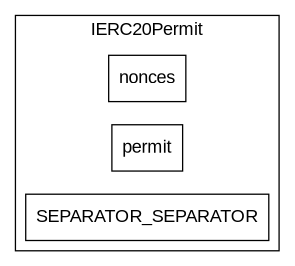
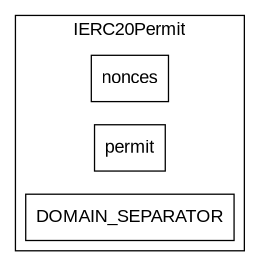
node "SEPARATOR_SEPARATOR": label "SEPARATOR_SEPARATOR" -> "DOMAIN_SEPARATOR"
